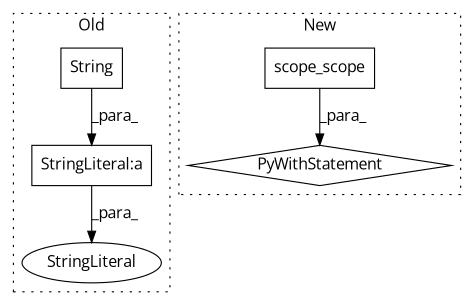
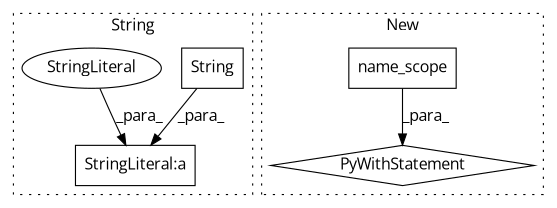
cluster "Old": label "Old" -> "String"
node "scope_scope": label "scope_scope" -> "name_scope"
edge "StringLiteral:a" -> "StringLiteral": reversed
